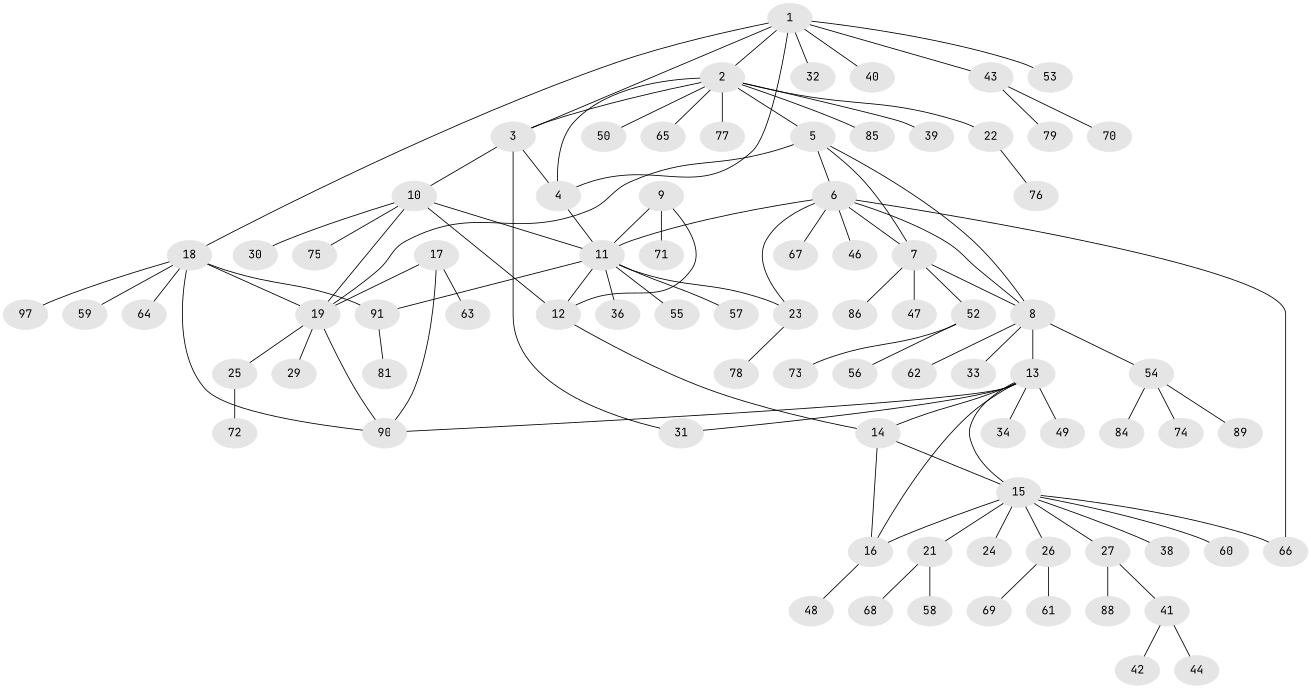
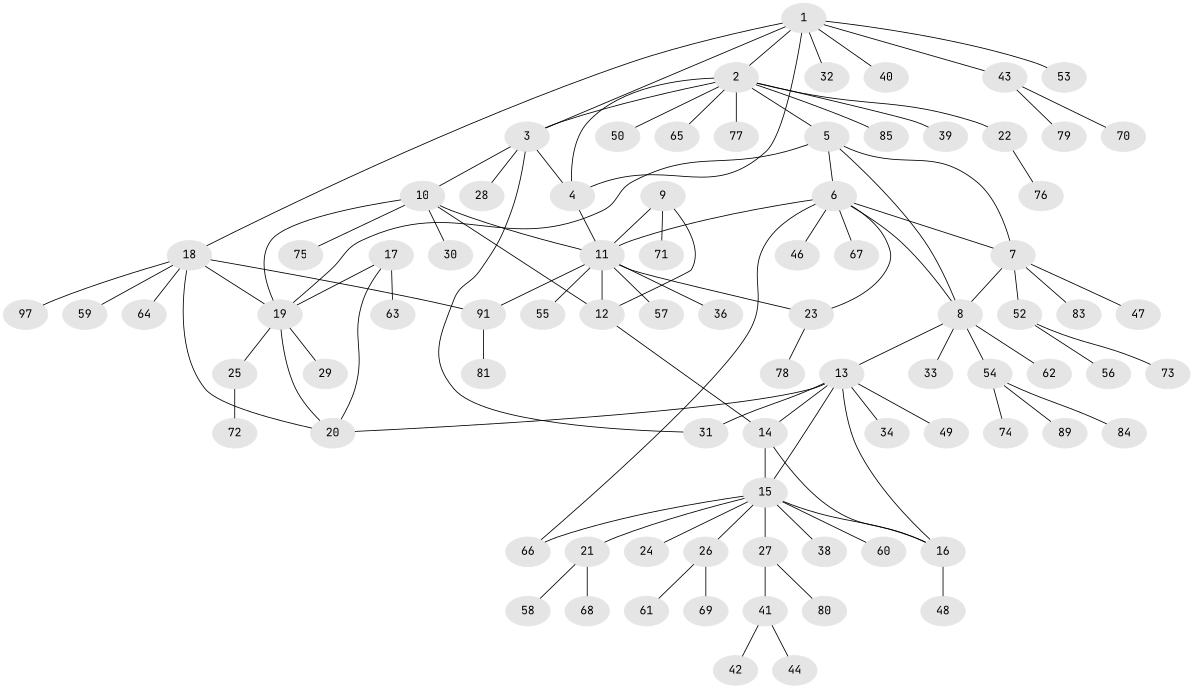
node "28": added
node "86": label "86" -> "83"
node "90": label "90" -> "20"
node "88": label "88" -> "80"
